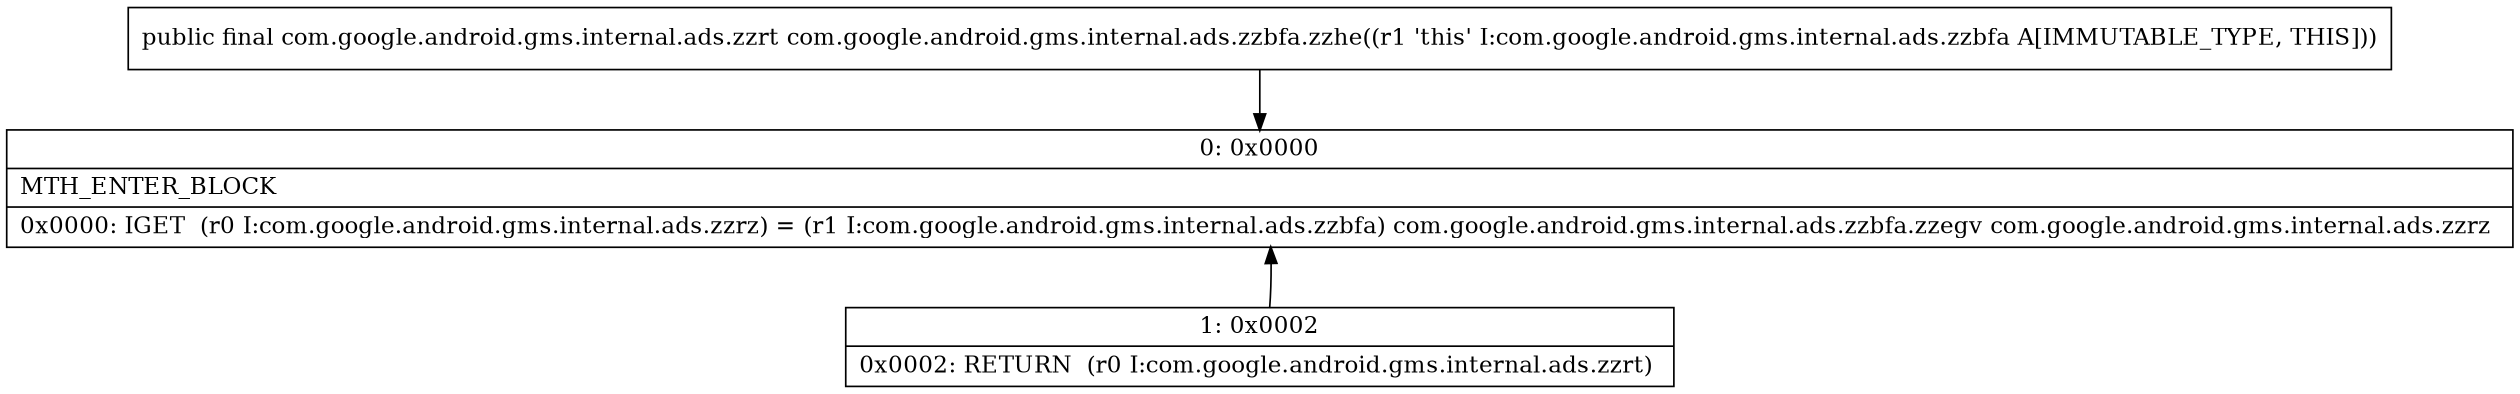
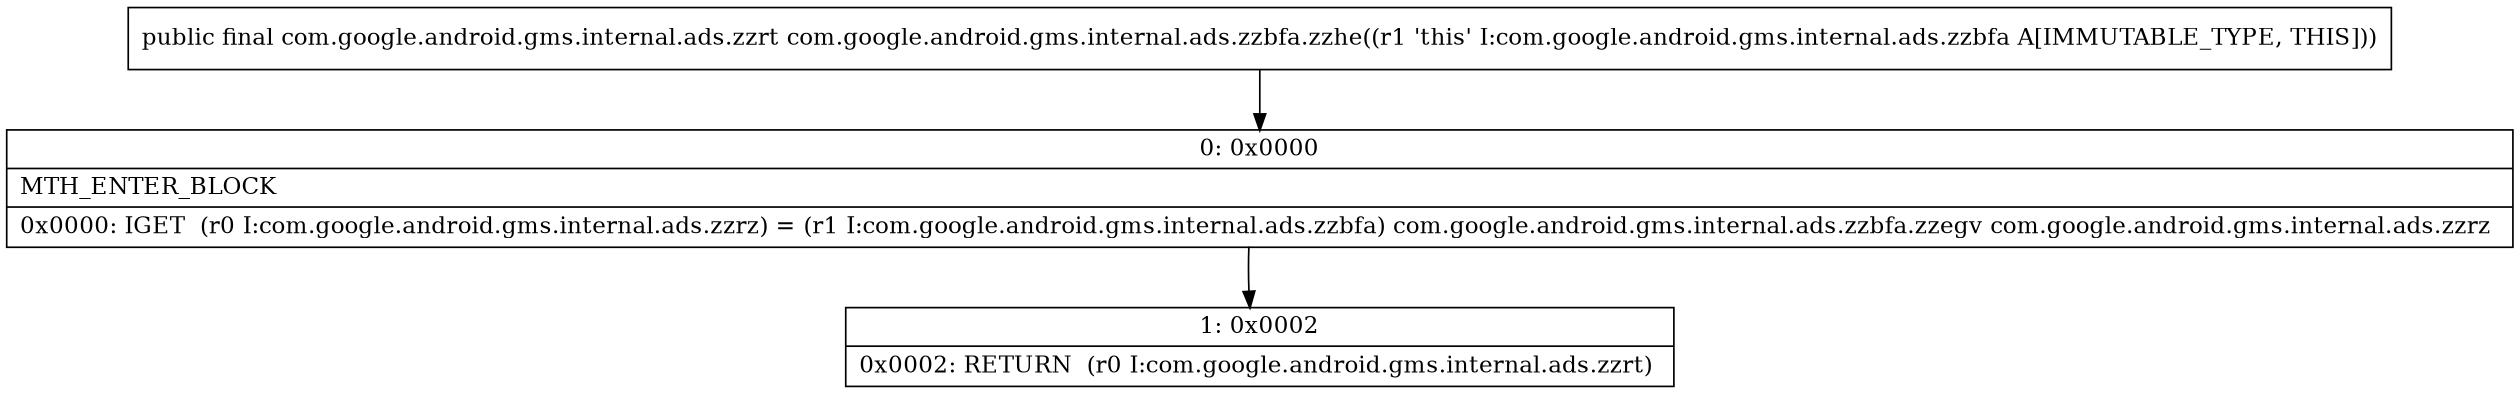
edge "1: 0x0002" -> "0: 0x0000": reversed
